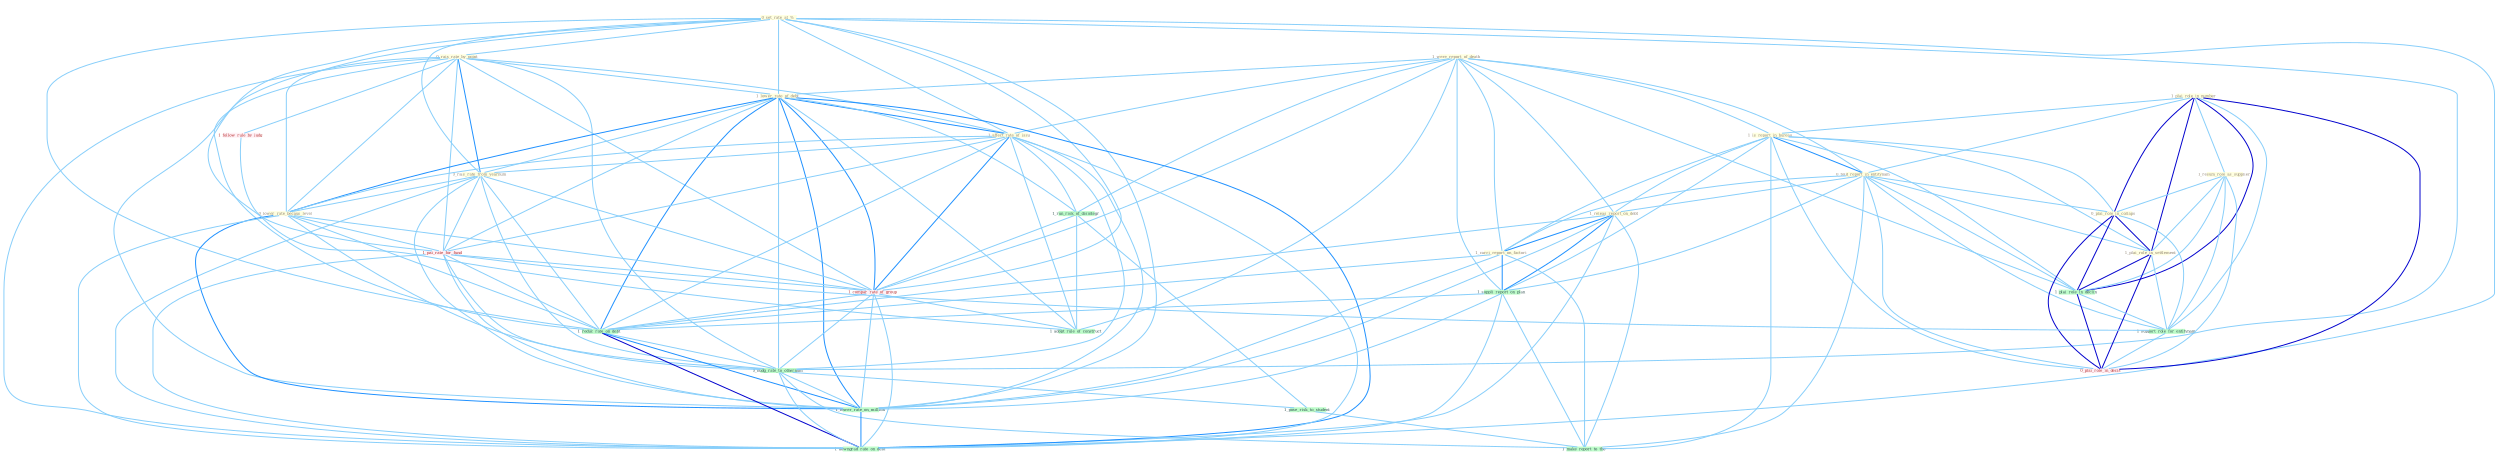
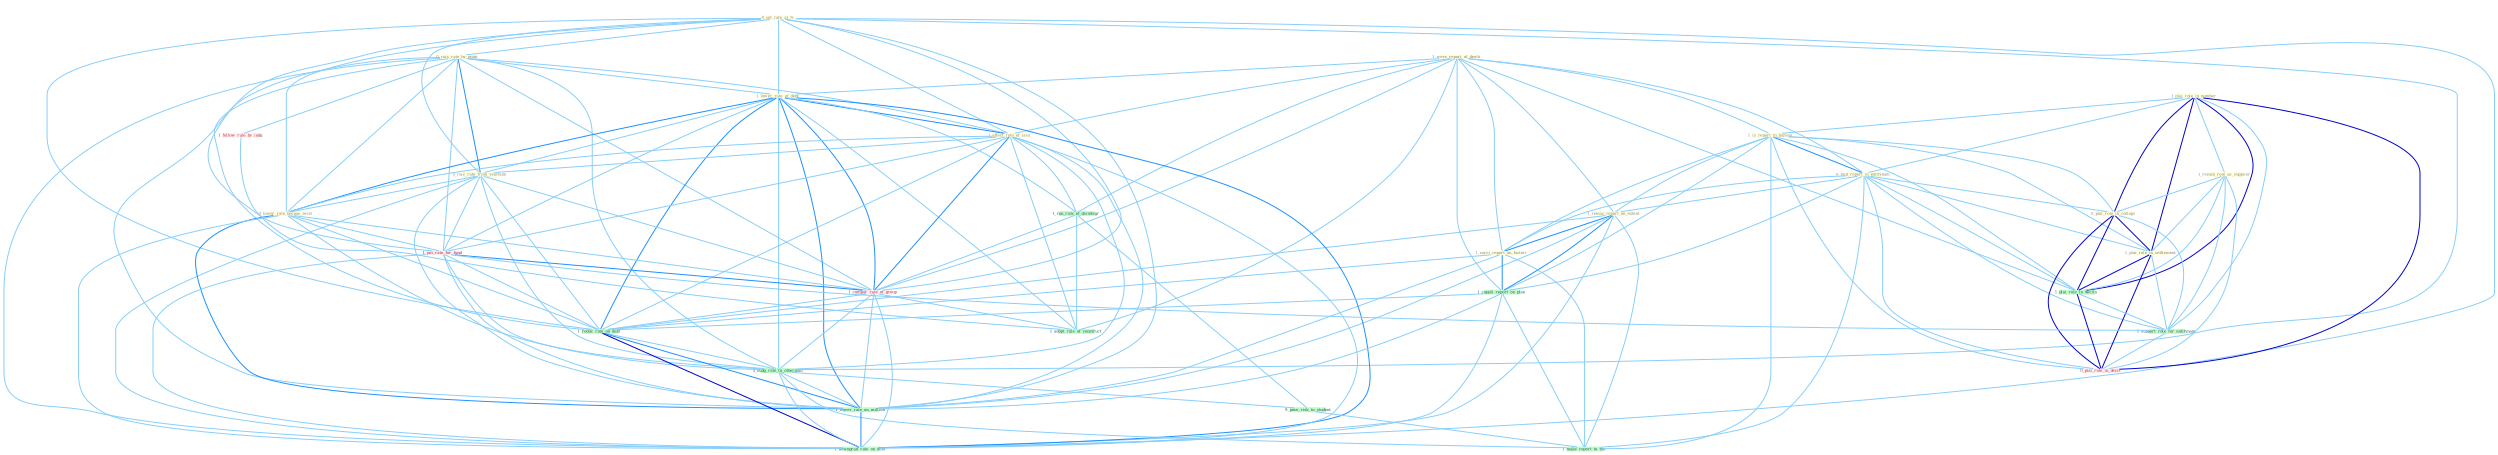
node "1_releas_report_on_debt": label "1_releas_report_on_debt" -> "1_releas_report_on_extent"
edge "1_pai_rate_for_fund" -- "1_compar_rate_of_group": color #87cefa -> #1e90ff
node "1_pose_risk_to_student": label "1_pose_risk_to_student" -> "9_pose_risk_to_student"
